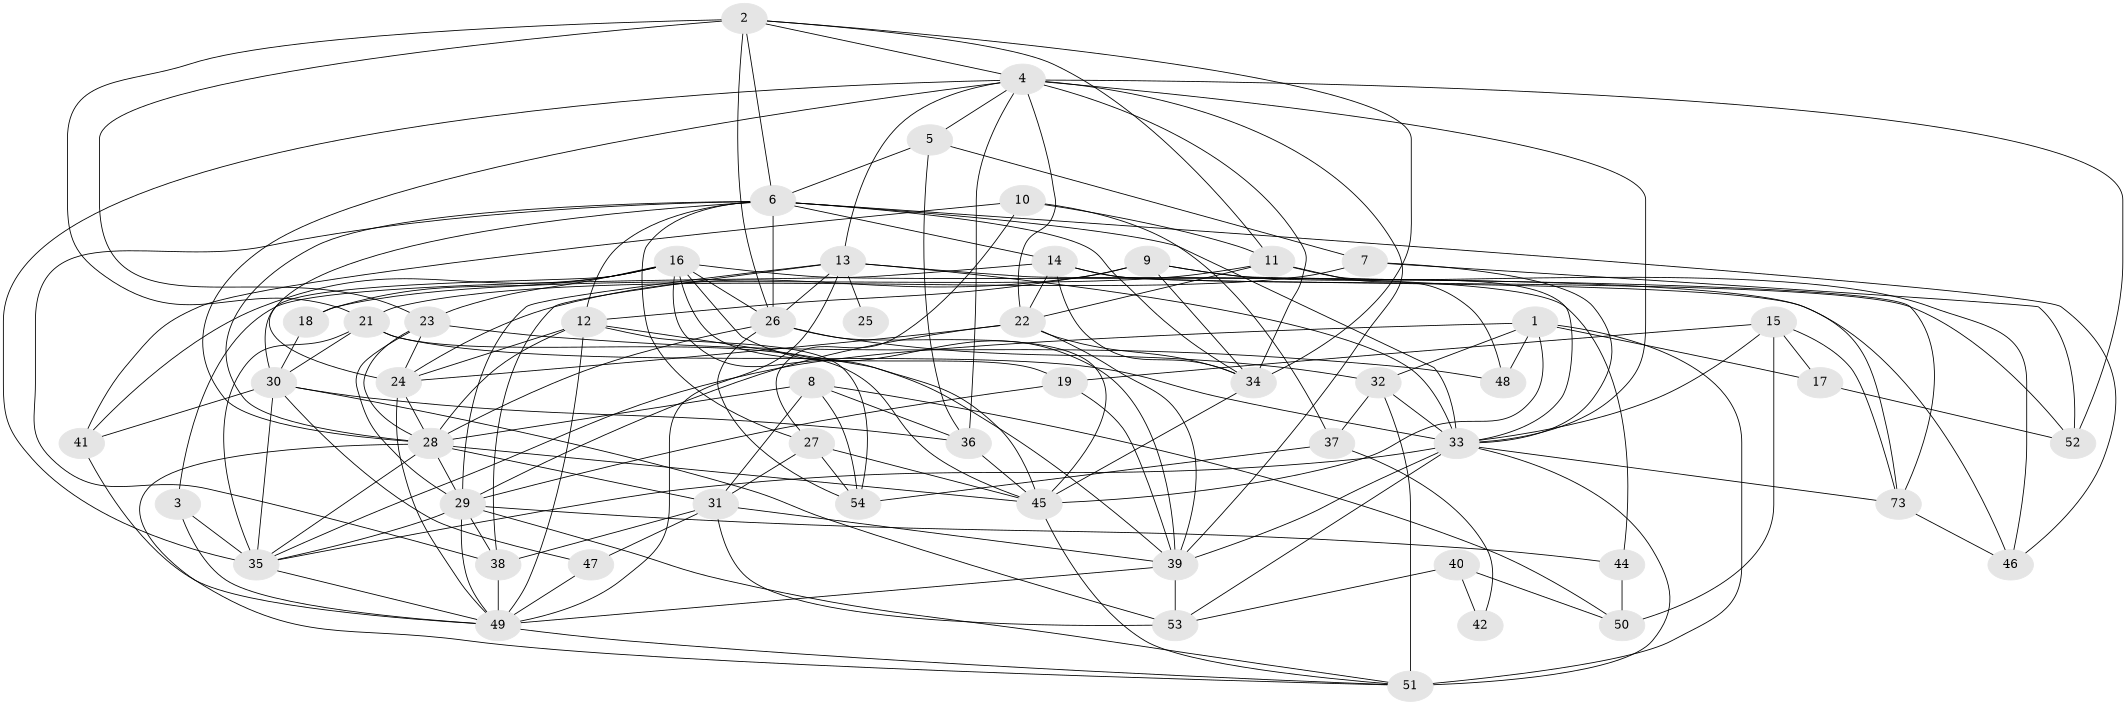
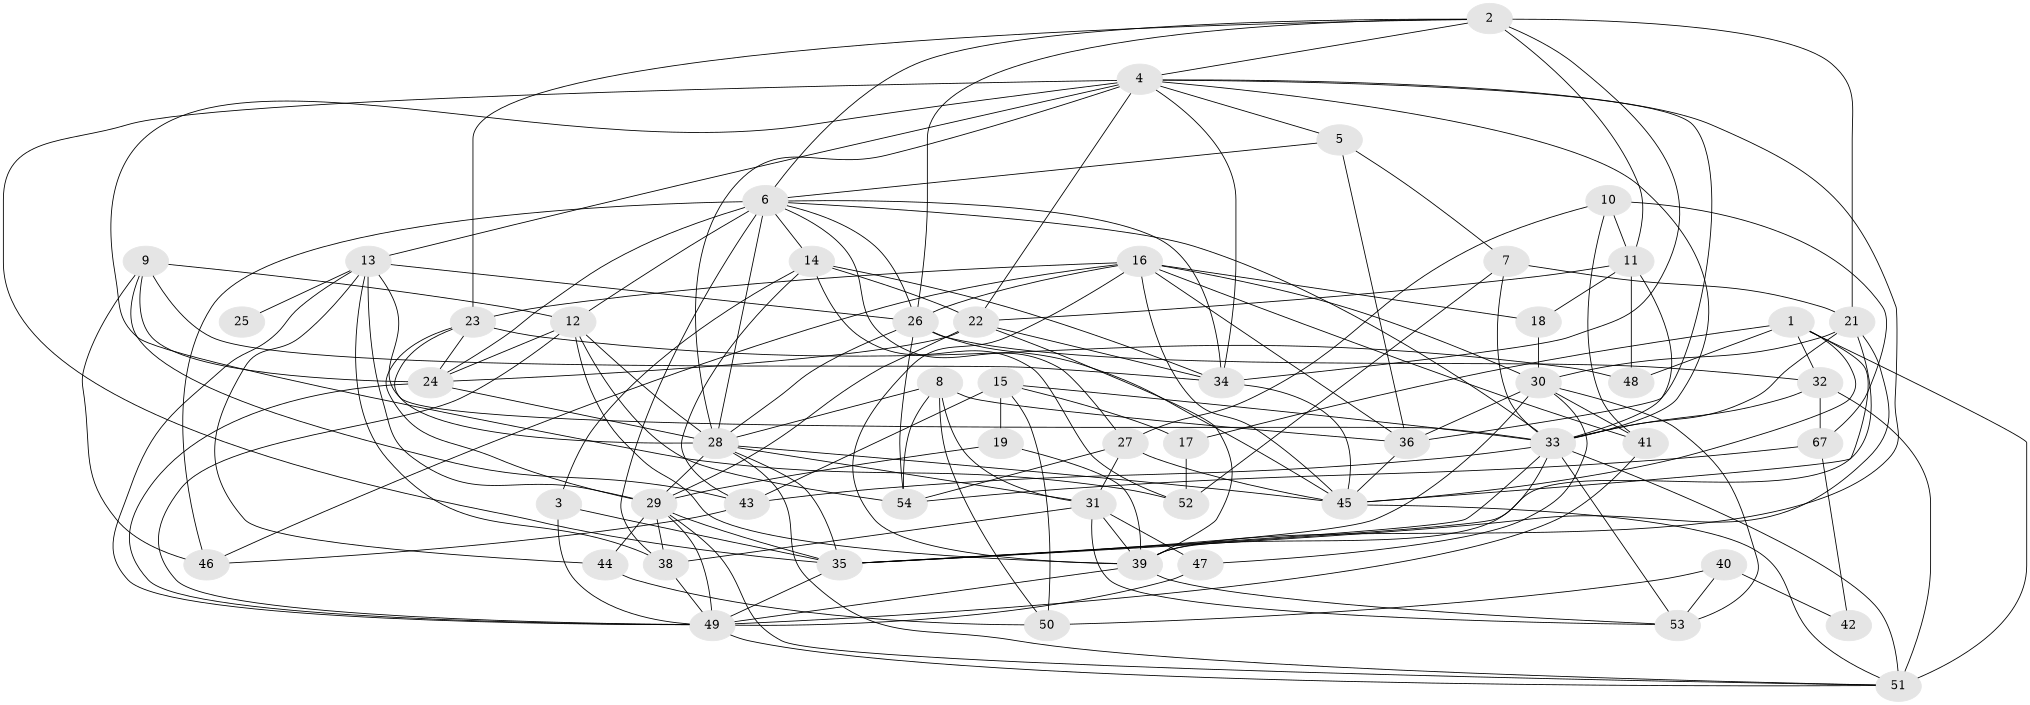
edge "16" -- "19": now "16" -- "36"
node "37": label "37" -> "67"
node "73": label "73" -> "43"
